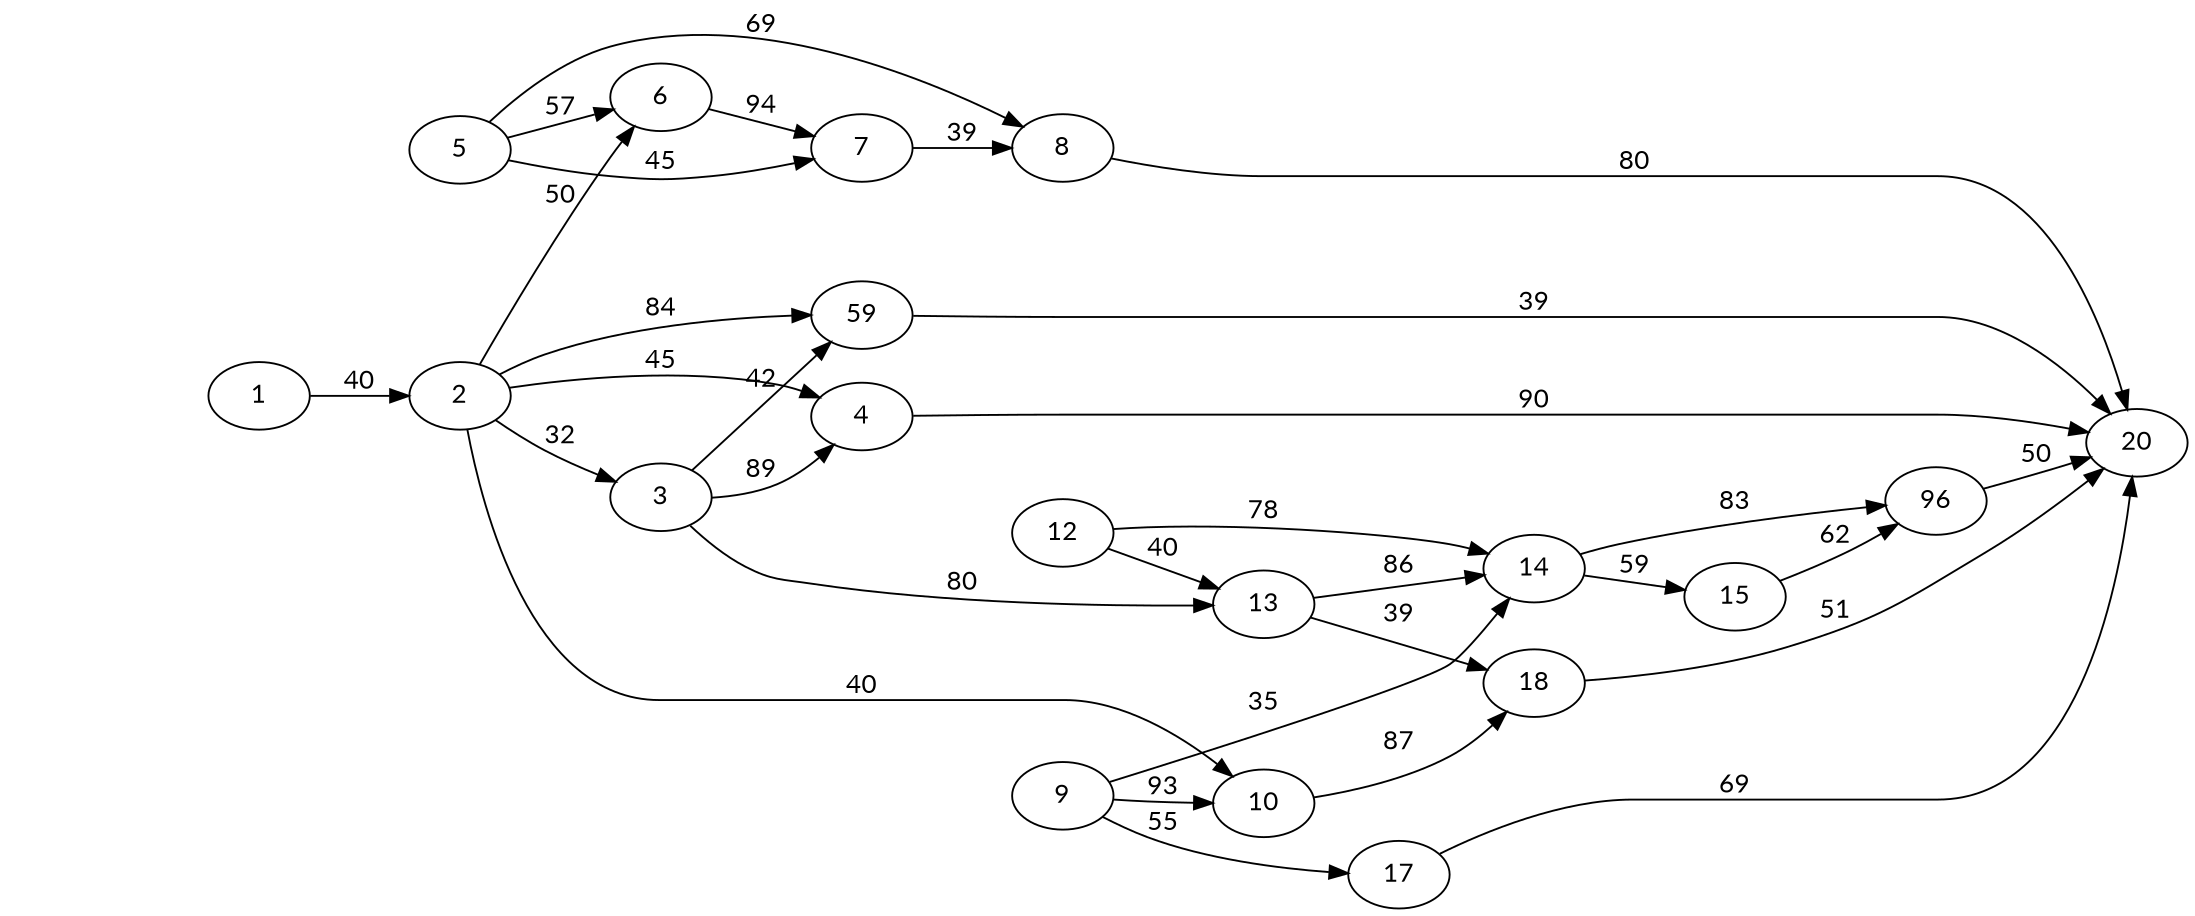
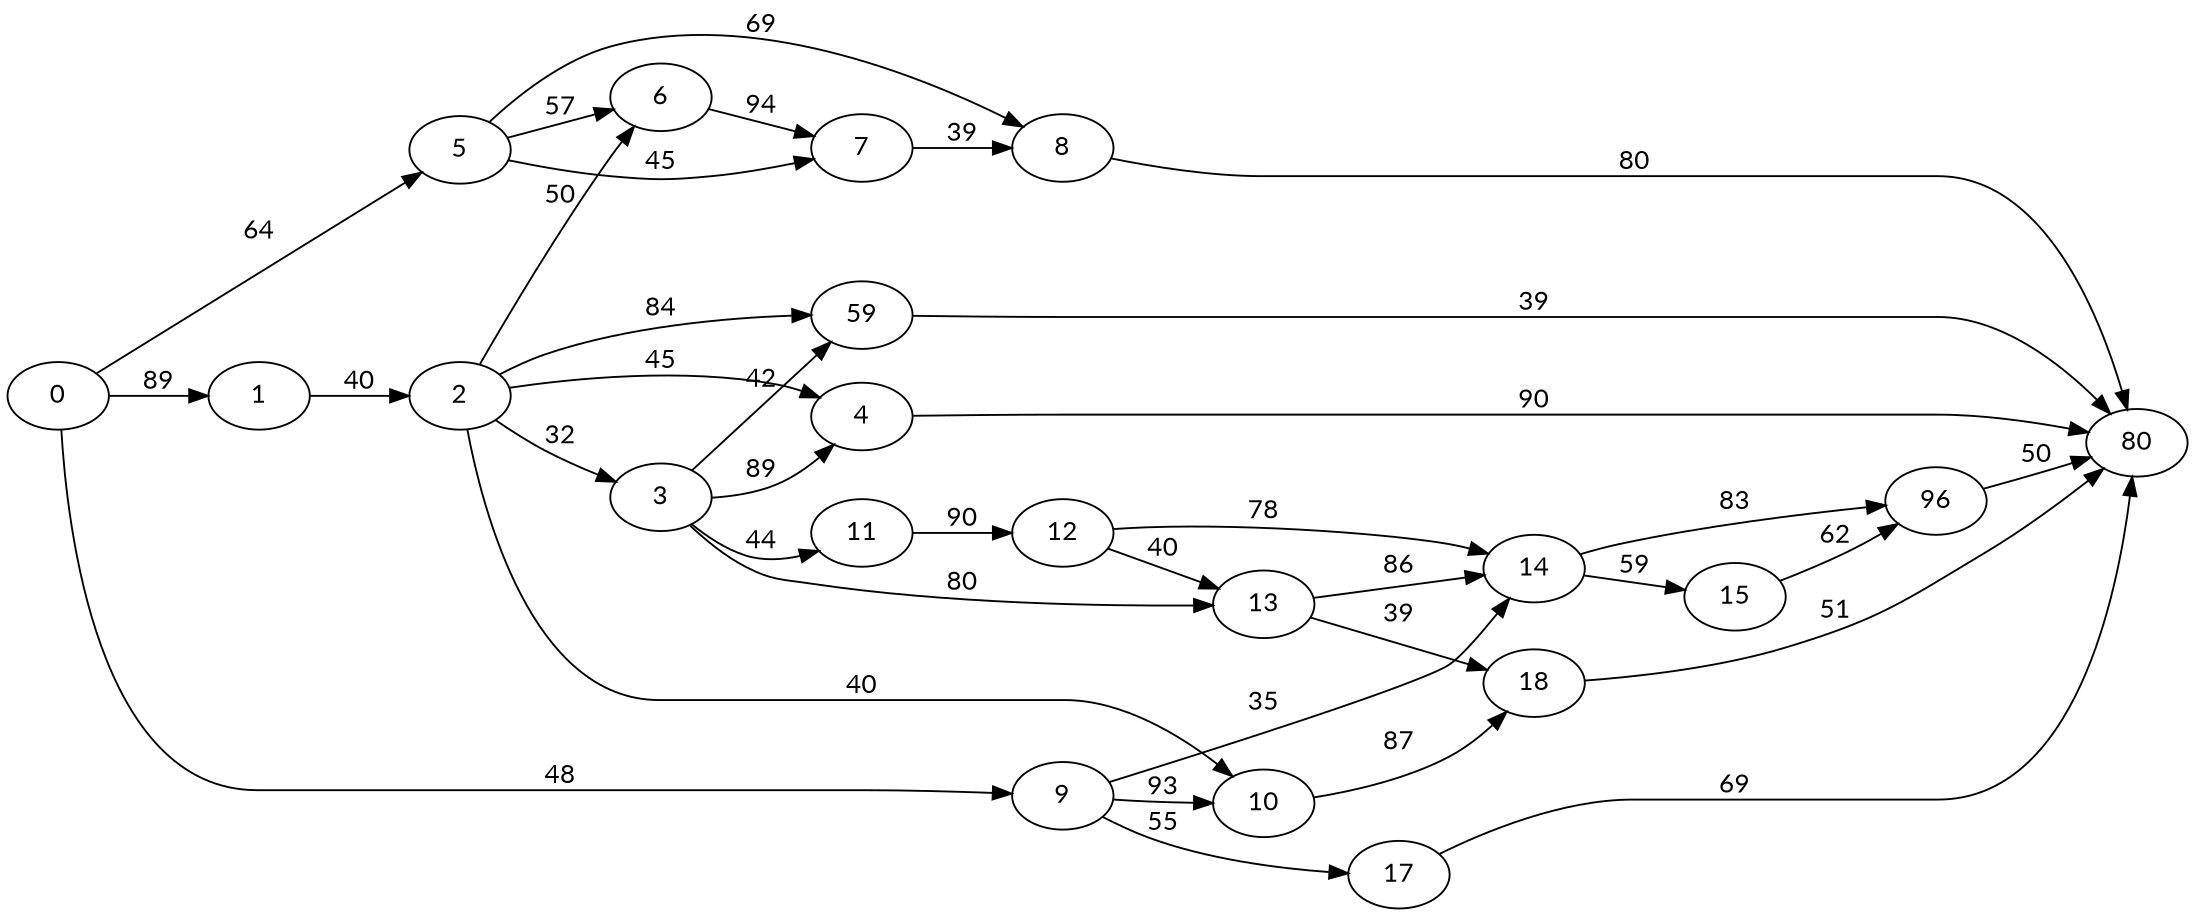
node "0": added
node "20": label "20" -> "80"
node "11": added
